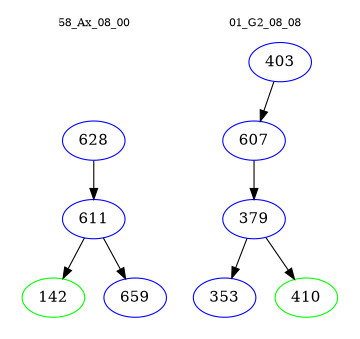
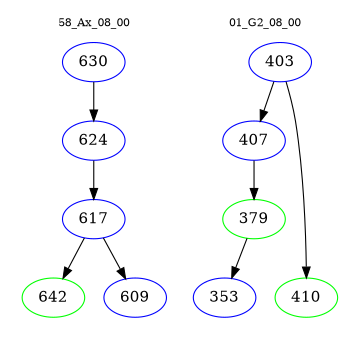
cluster "01_G2_08_08": label "01_G2_08_08" -> "01_G2_08_00"
node "630": added
node "628": label "628" -> "624"
node "607": label "607" -> "407"
node "611": label "611" -> "617"
node "379": color blue -> green
edge "379" -> "410": now "403" -> "410"
node "142": label "142" -> "642"
node "659": label "659" -> "609"
